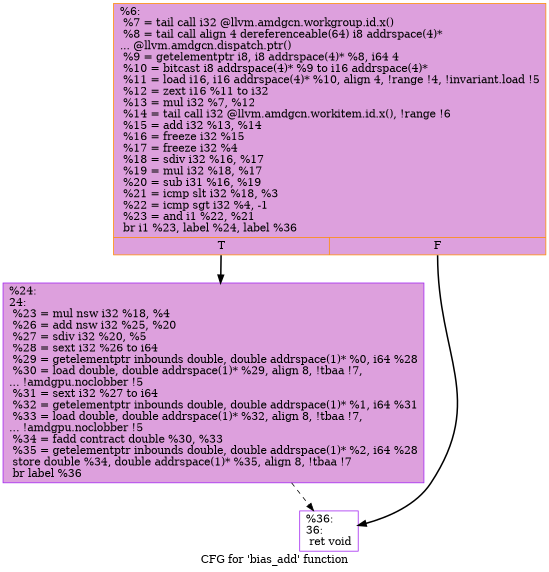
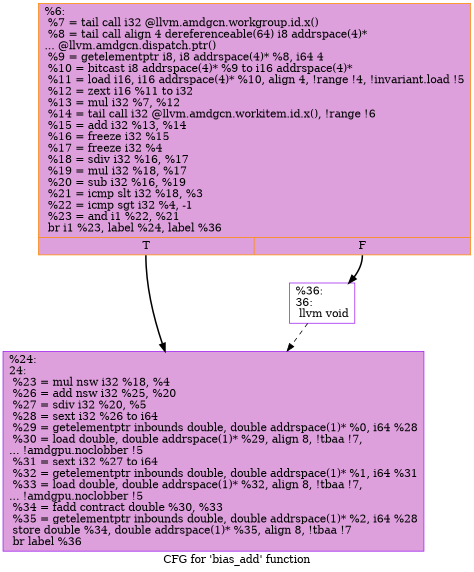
node "%6:": text "%20 = sub i31 %16, %19" -> "%20 = sub i32 %16, %19"
edge "%24:" -> "%36:": reversed
node "%36:": text "ret void" -> "llvm void"
